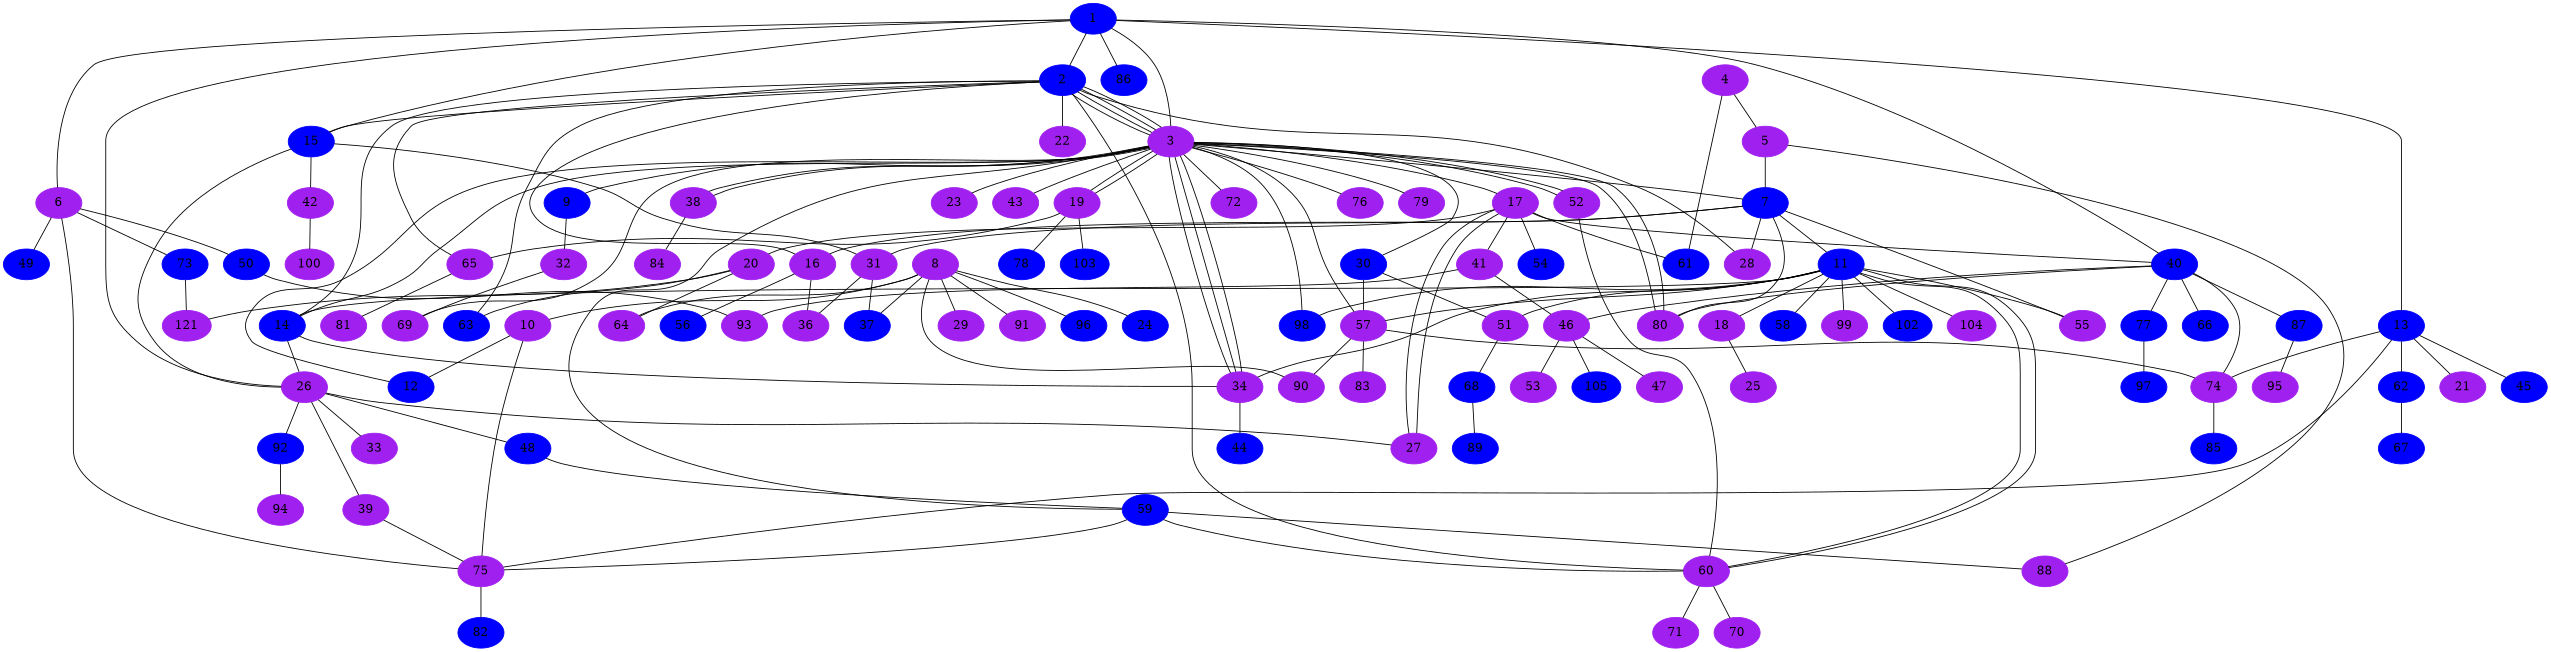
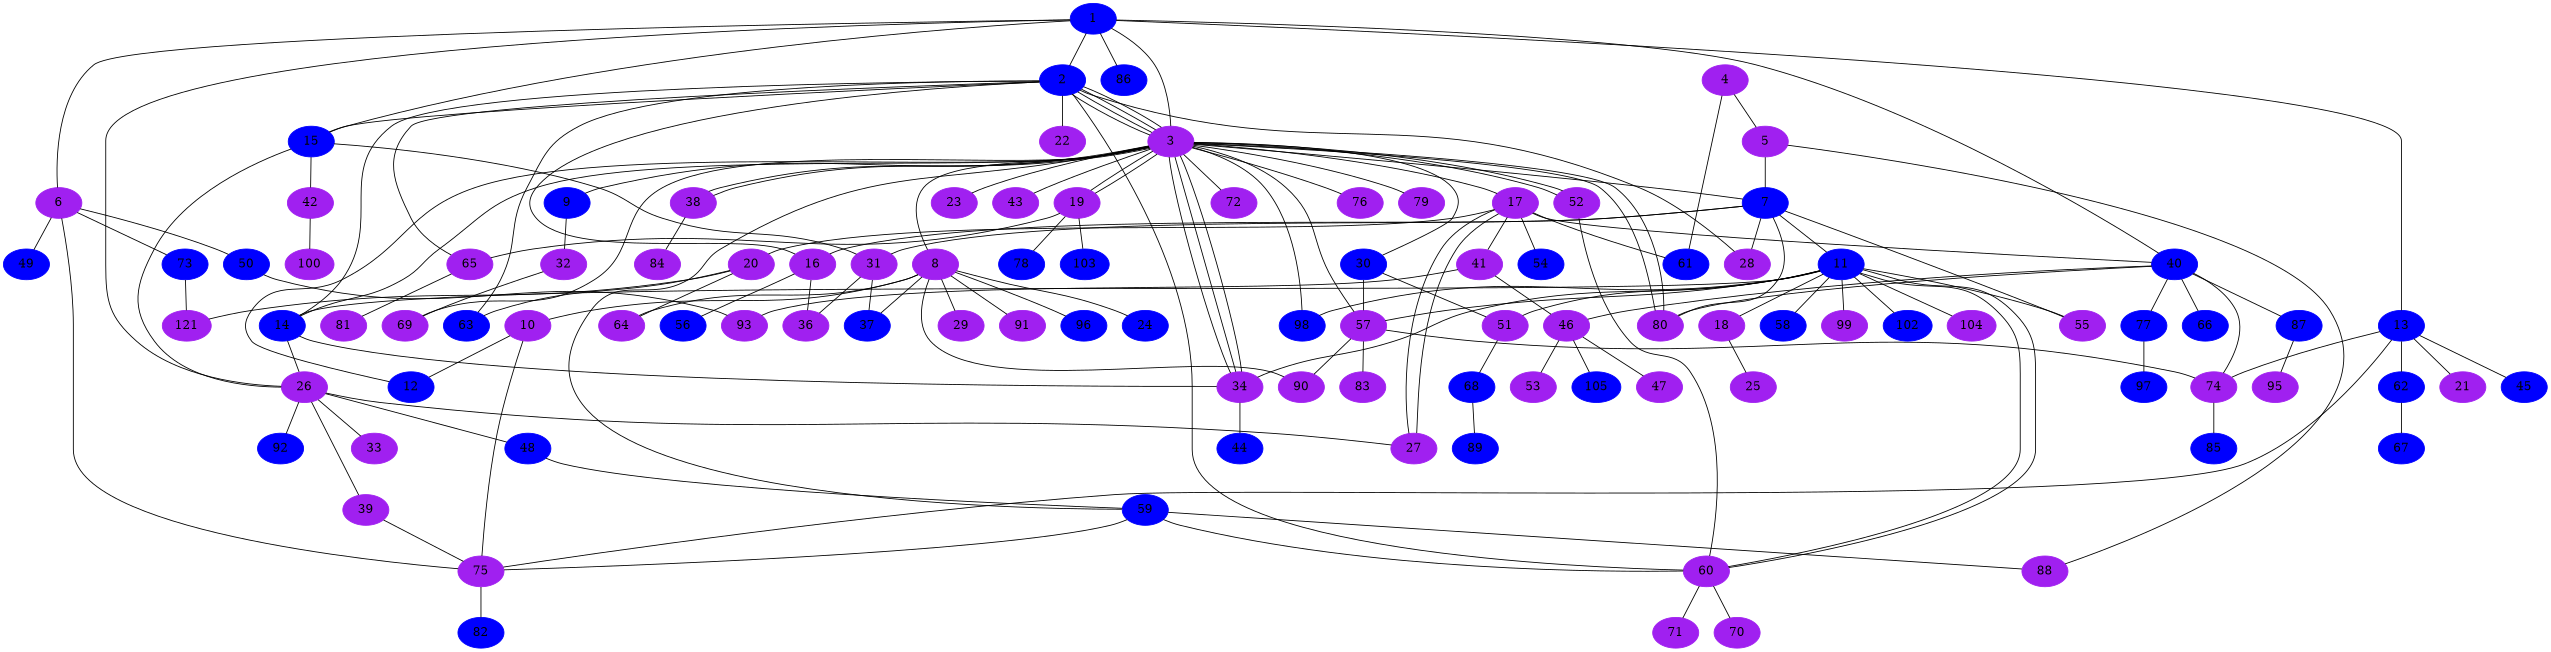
edge "3" -- "8": added
node "94": removed
